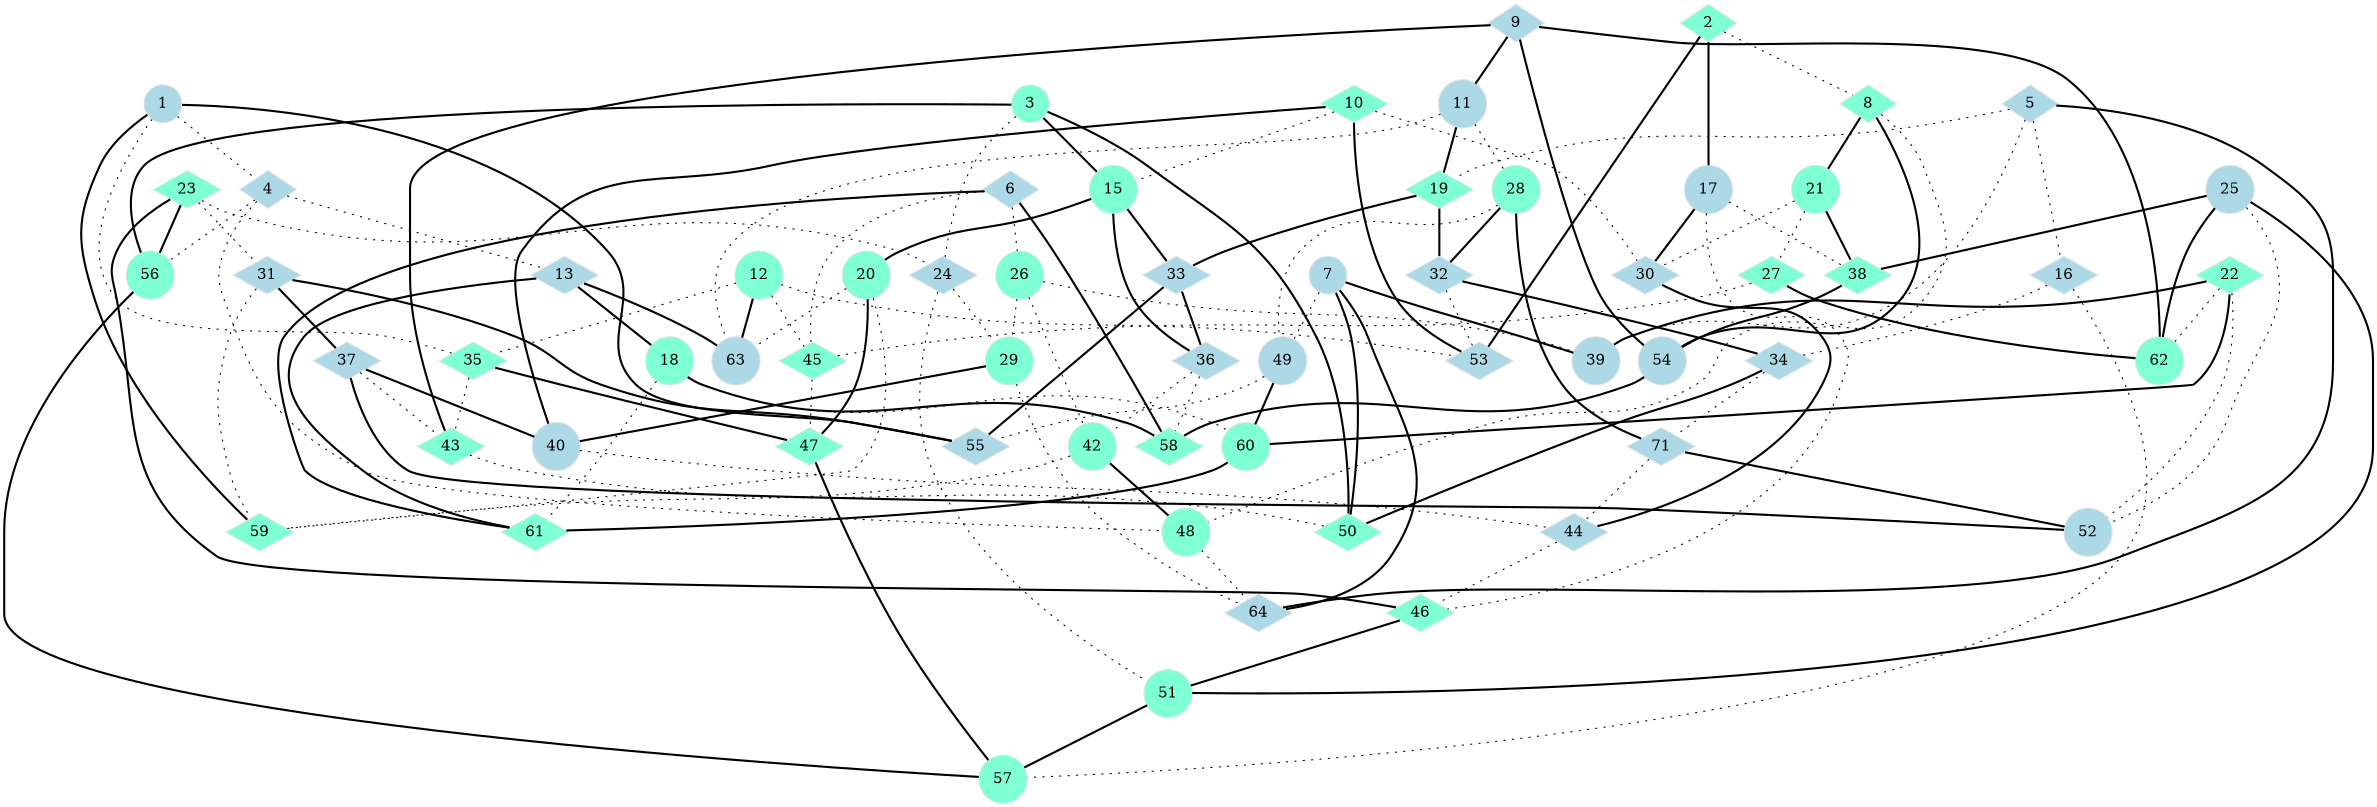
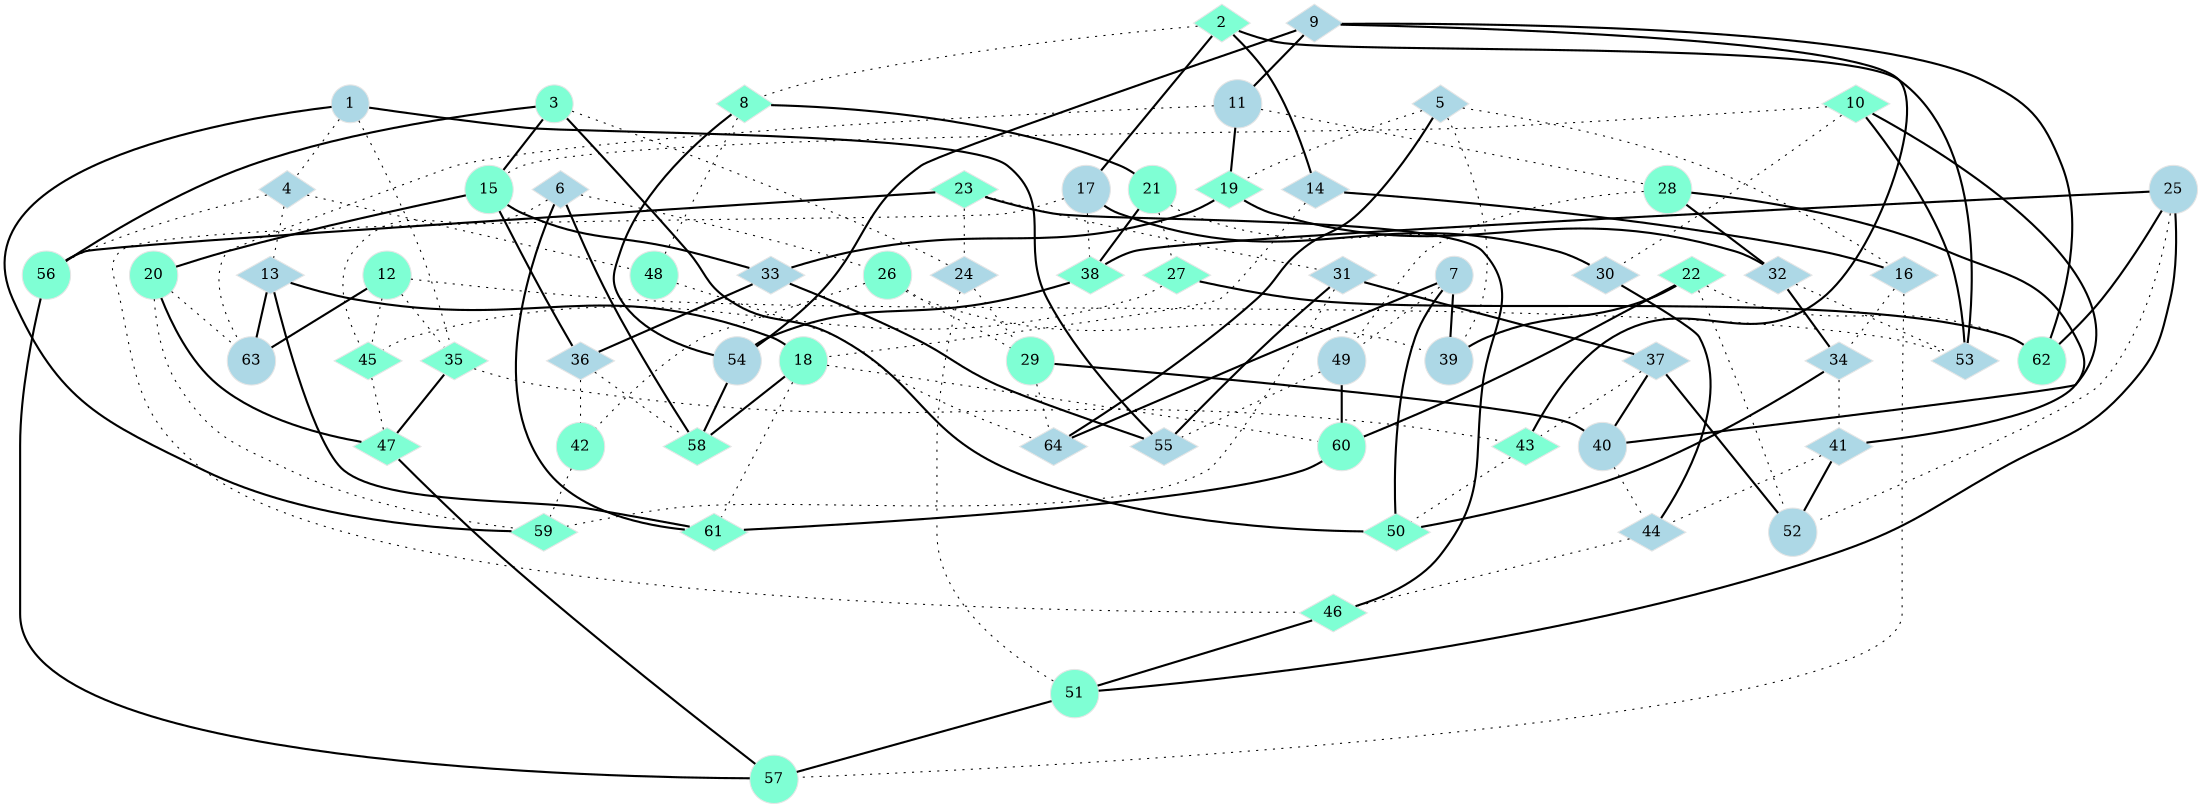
node "14": added
node "71": label "71" -> "41"
edge "42" -- "48": removed
